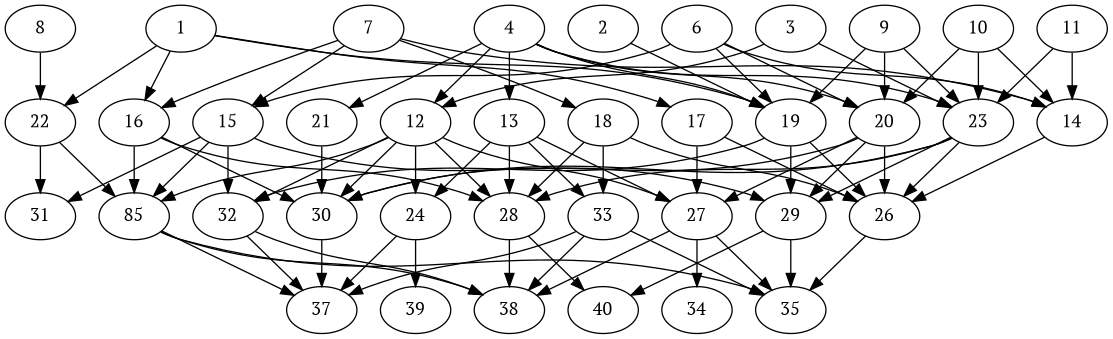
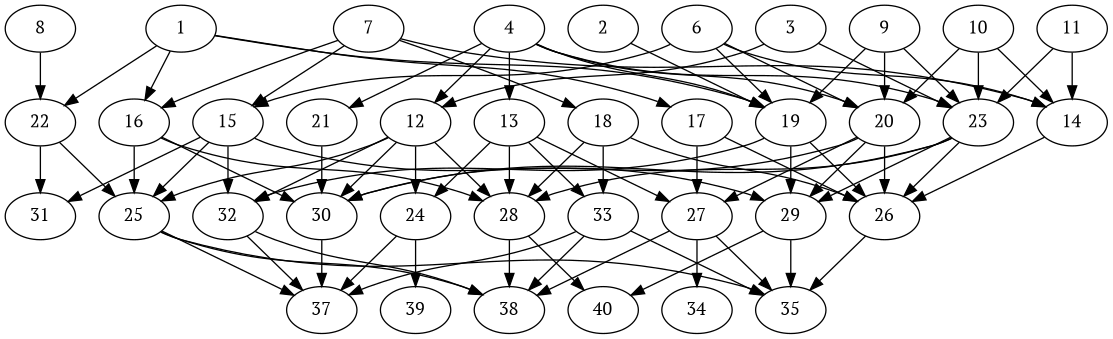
edge "12" -> "27": removed
node "85": label "85" -> "25"
